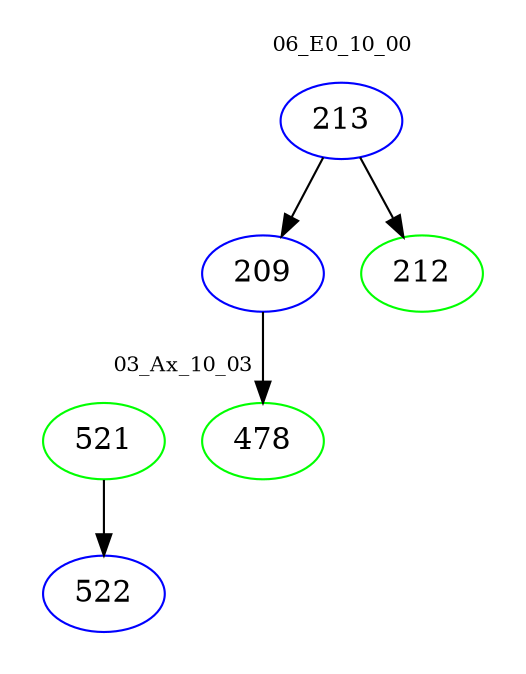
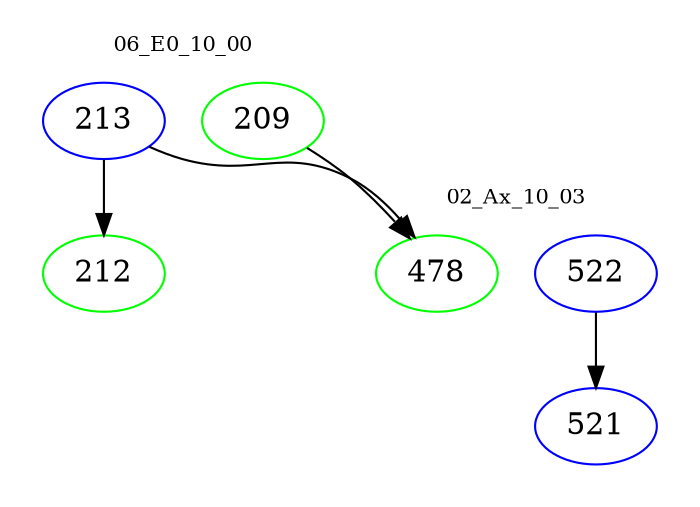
edge "213" -> "209": now "213" -> "478"
node "209": color blue -> green
cluster "03_Ax_10_03": label "03_Ax_10_03" -> "02_Ax_10_03"
node "521": color green -> blue
edge "521" -> "522": reversed
